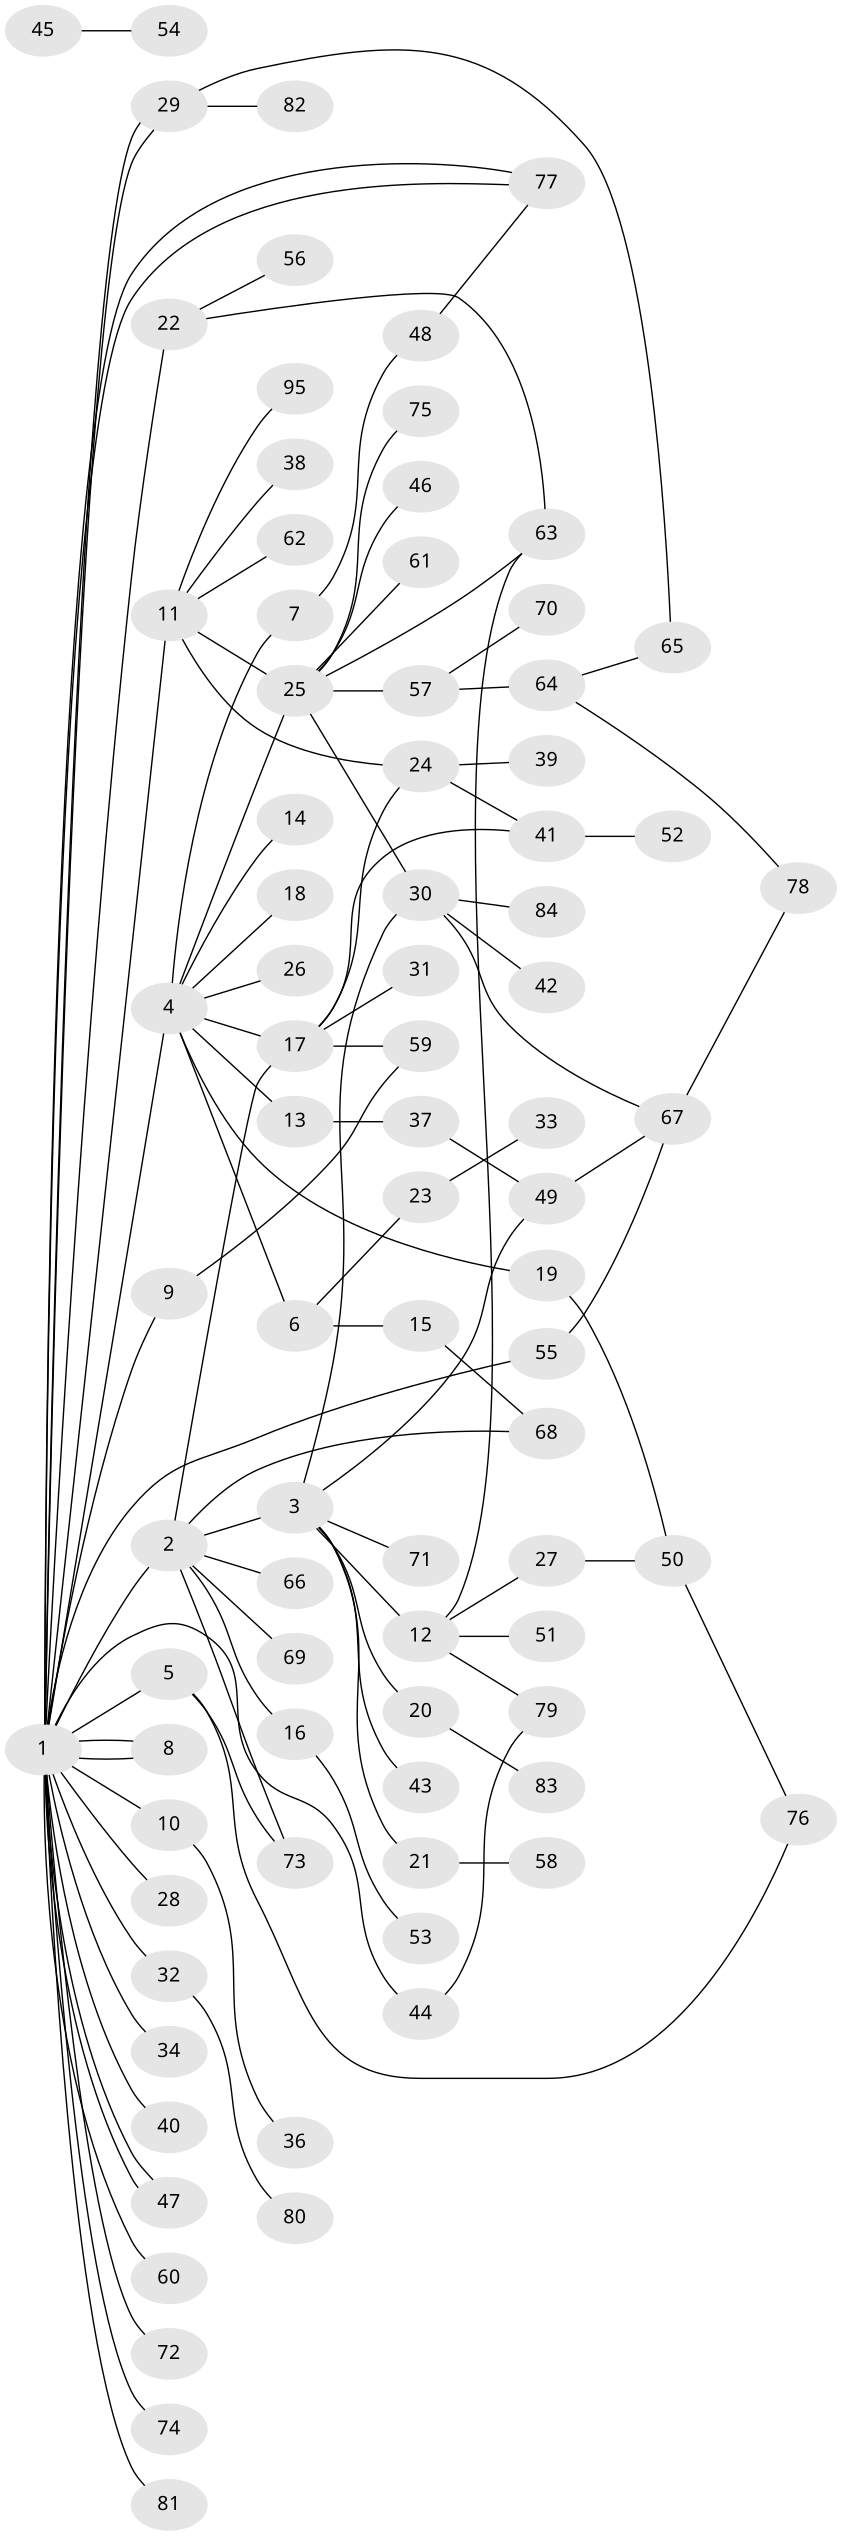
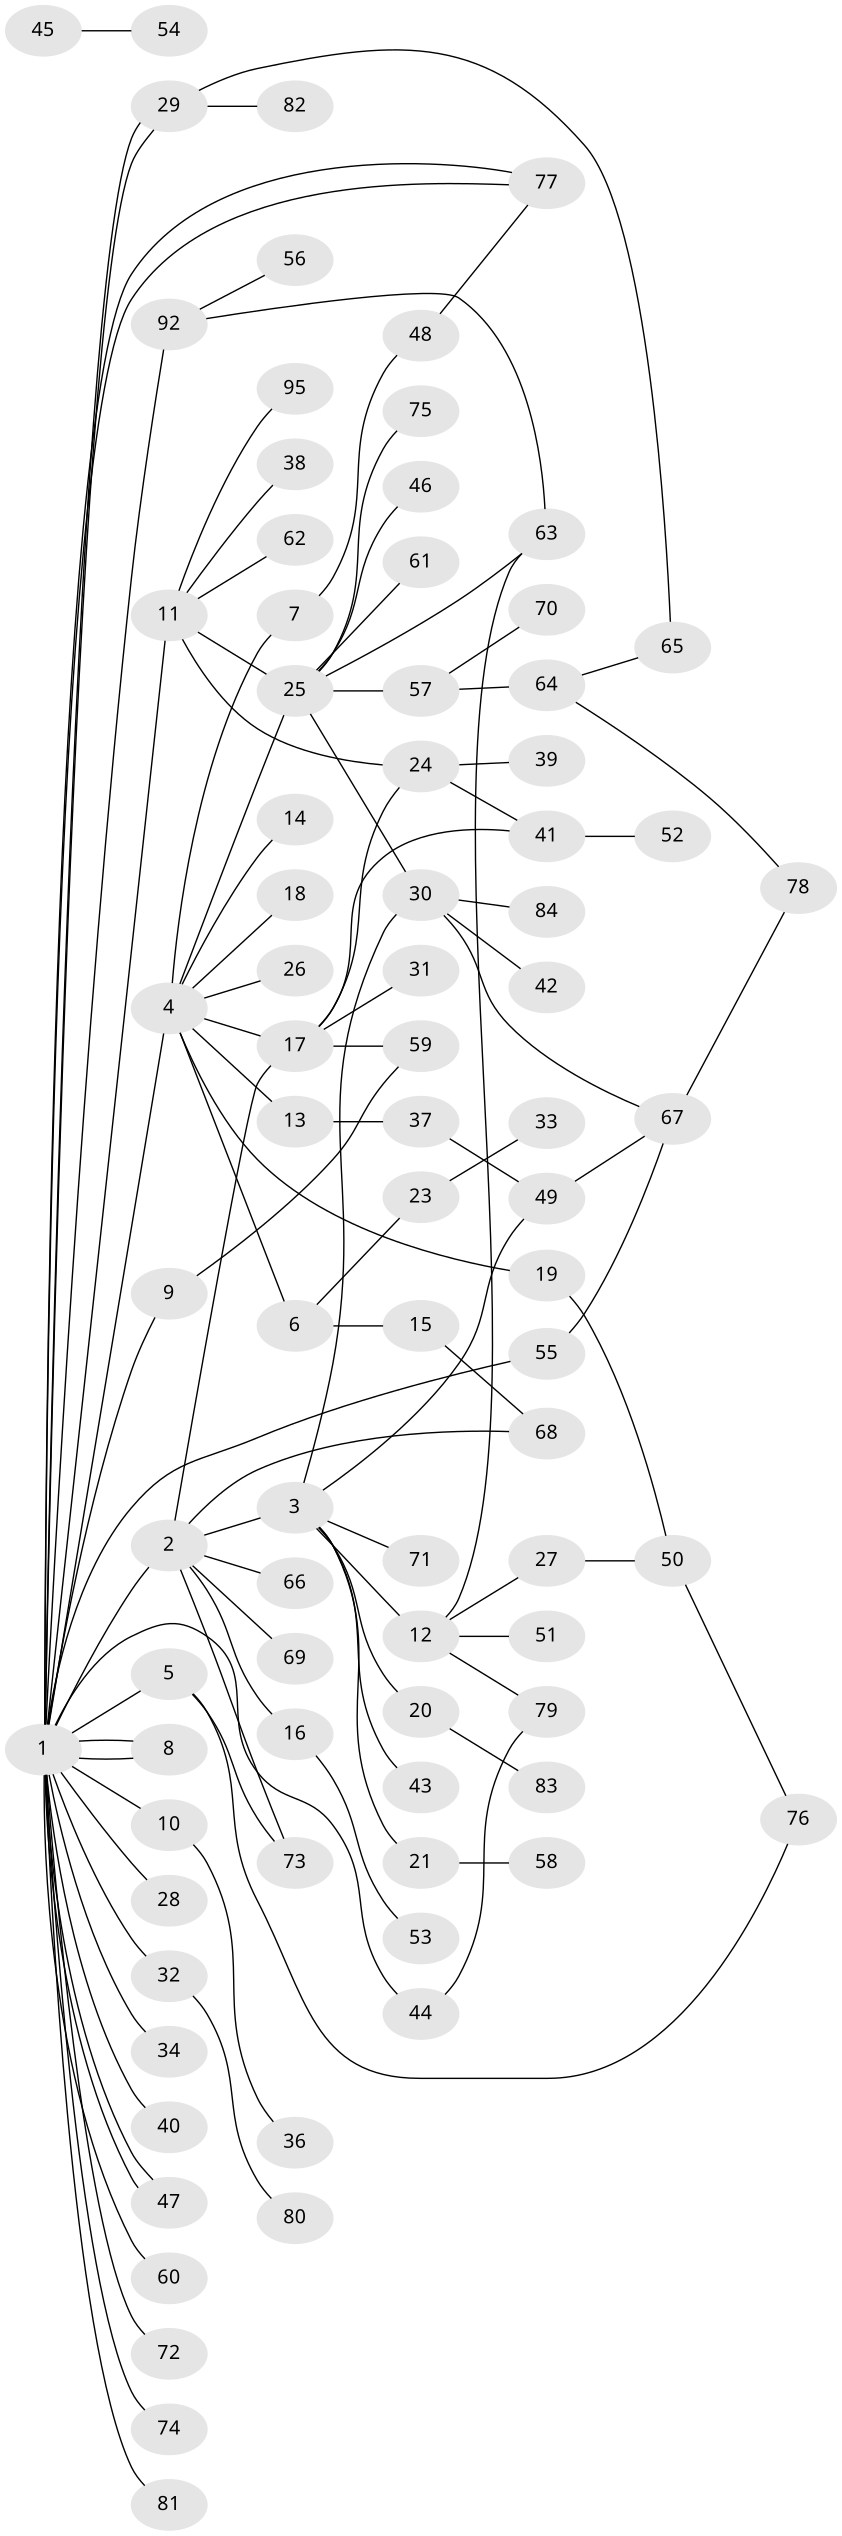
node "22": label "22" -> "92"
